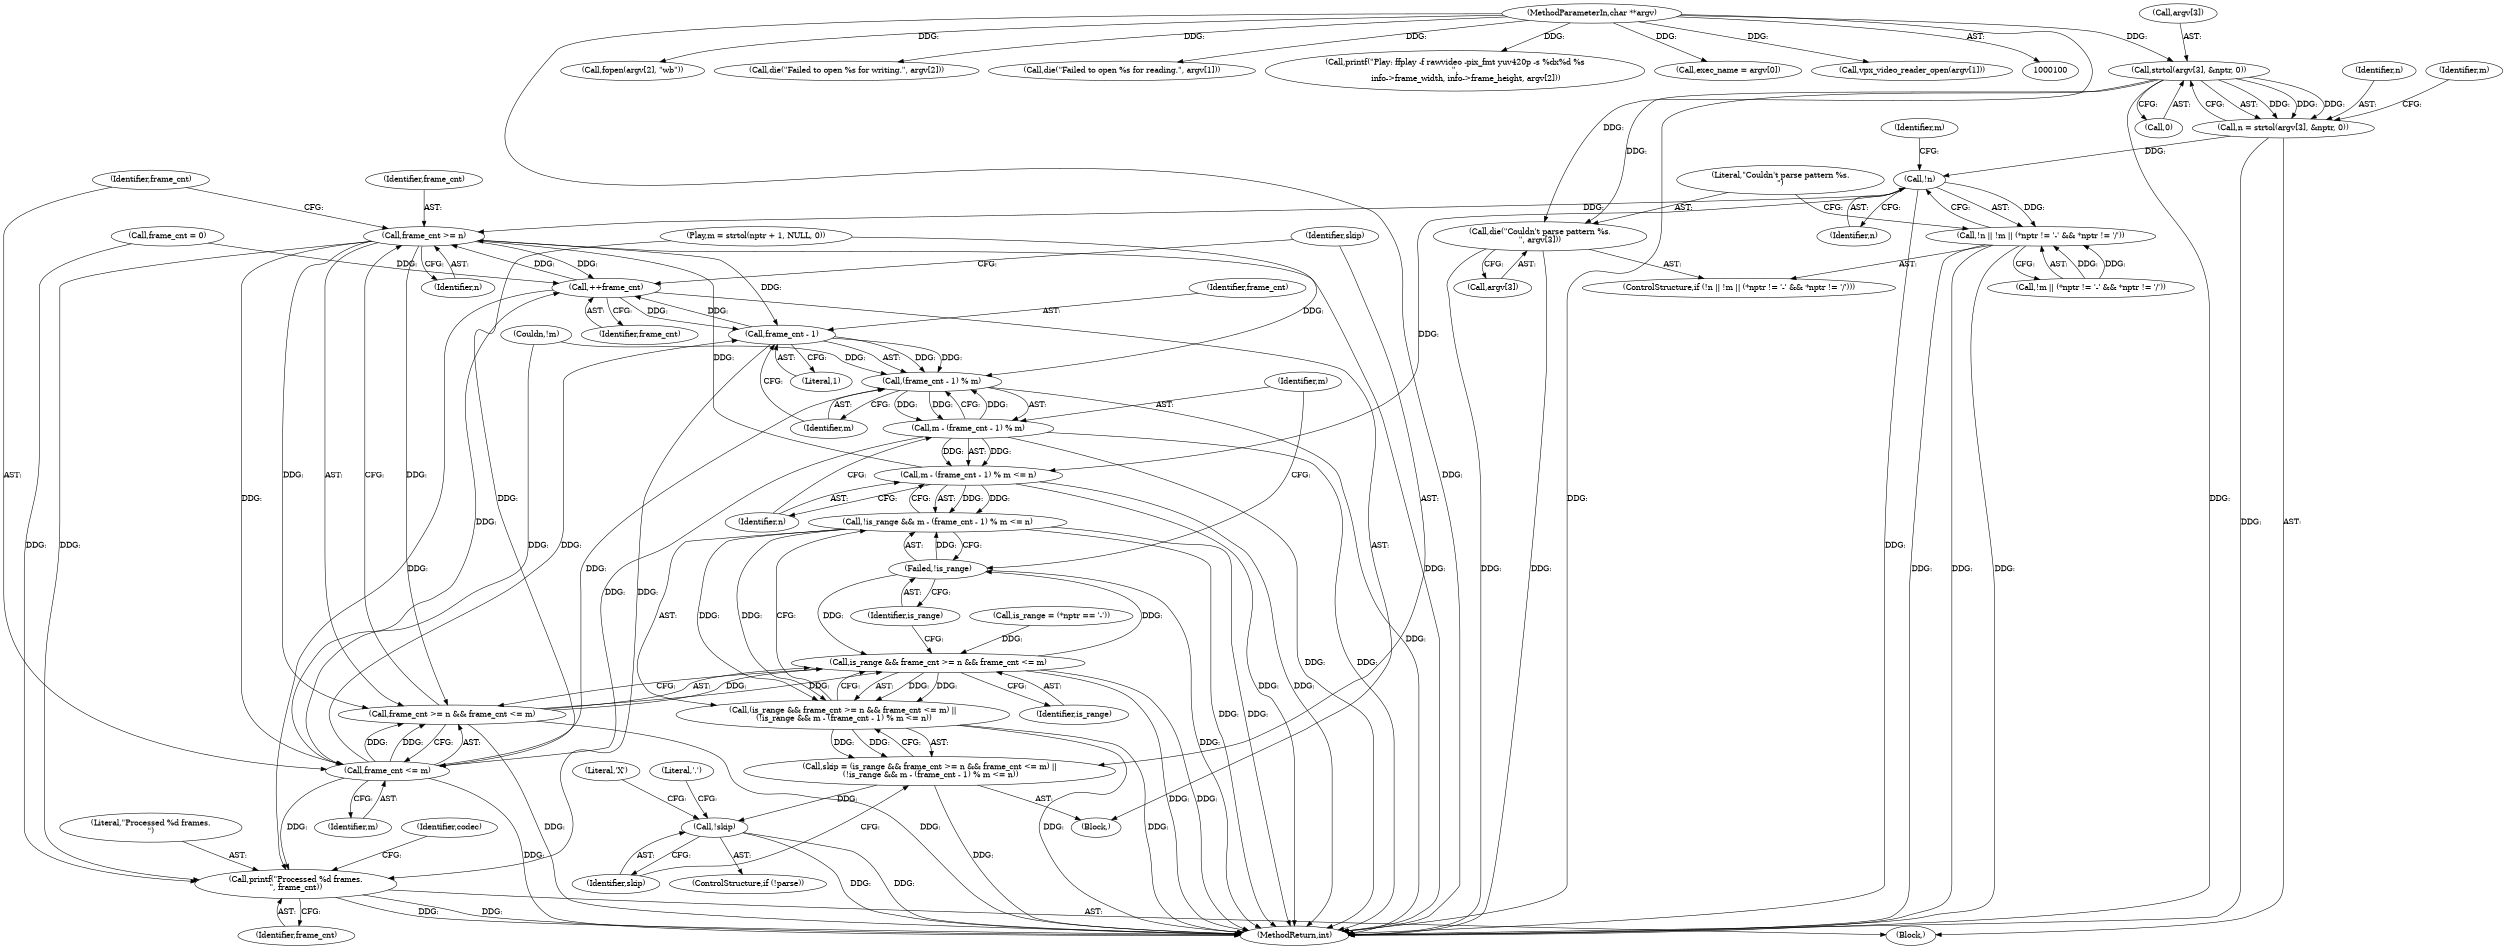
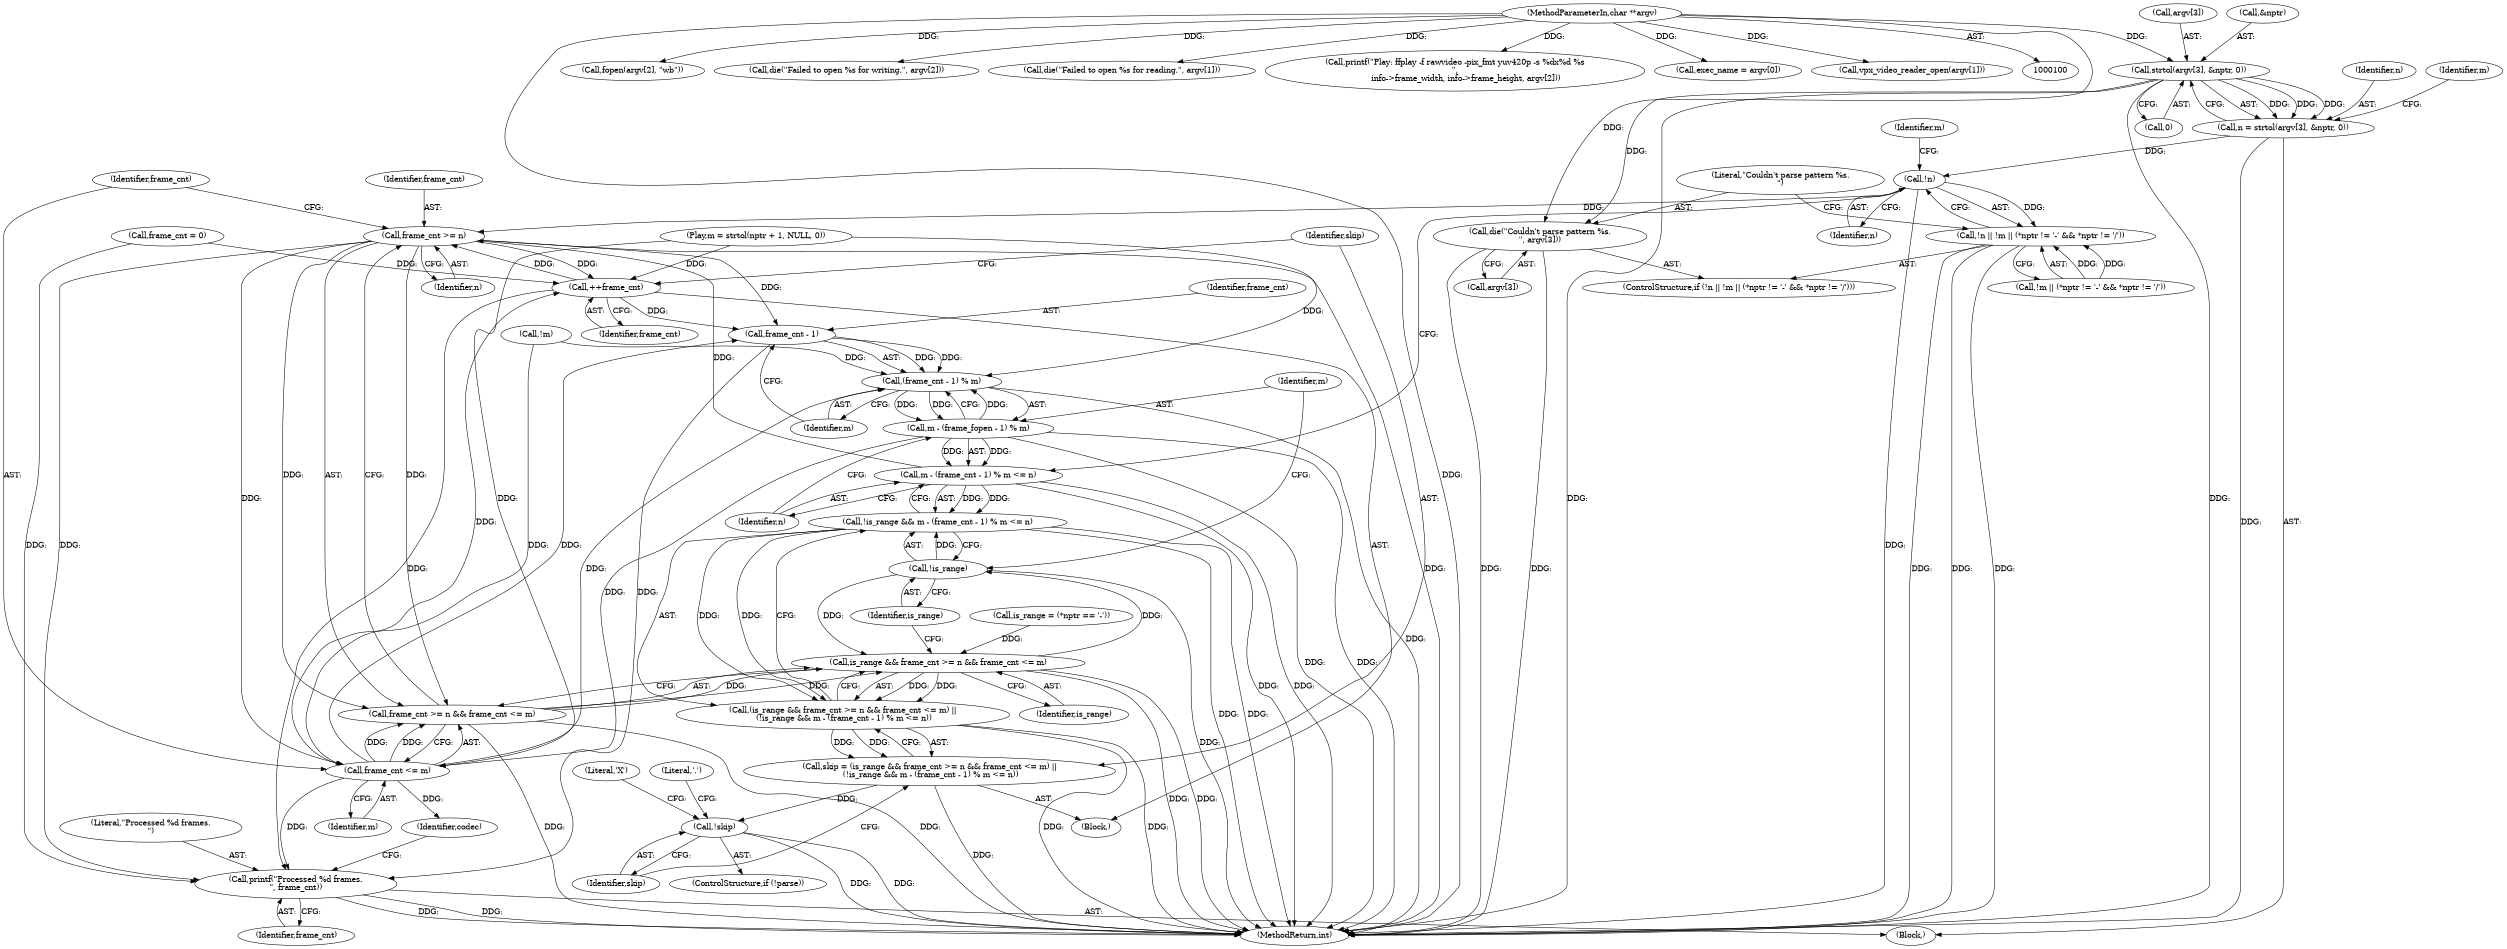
node "(Call,&nptr)": added
edge "(Call,frame_cnt - 1)" -> "(Call,++frame_cnt)": now "(Play,m = strtol(nptr + 1, NULL, 0))" -> "(Call,++frame_cnt)"
node "(Couldn,!m)": label "(Couldn,!m)" -> "(Call,!m)"
edge "(Call,!n)" -> "(Call,m - (frame_cnt - 1) % m <= n)": label "DDG: " -> "CFG: "
node "(Literal,1)": removed
node "(Call,m - (frame_cnt - 1) % m)": label "(Call,m - (frame_cnt - 1) % m)" -> "(Call,m - (frame_fopen - 1) % m)"
node "(Failed,!is_range)": label "(Failed,!is_range)" -> "(Call,!is_range)"
edge "(Call,frame_cnt <= m)" -> "(MethodReturn,int)": now "(Call,frame_cnt <= m)" -> "(Identifier,codec)"
